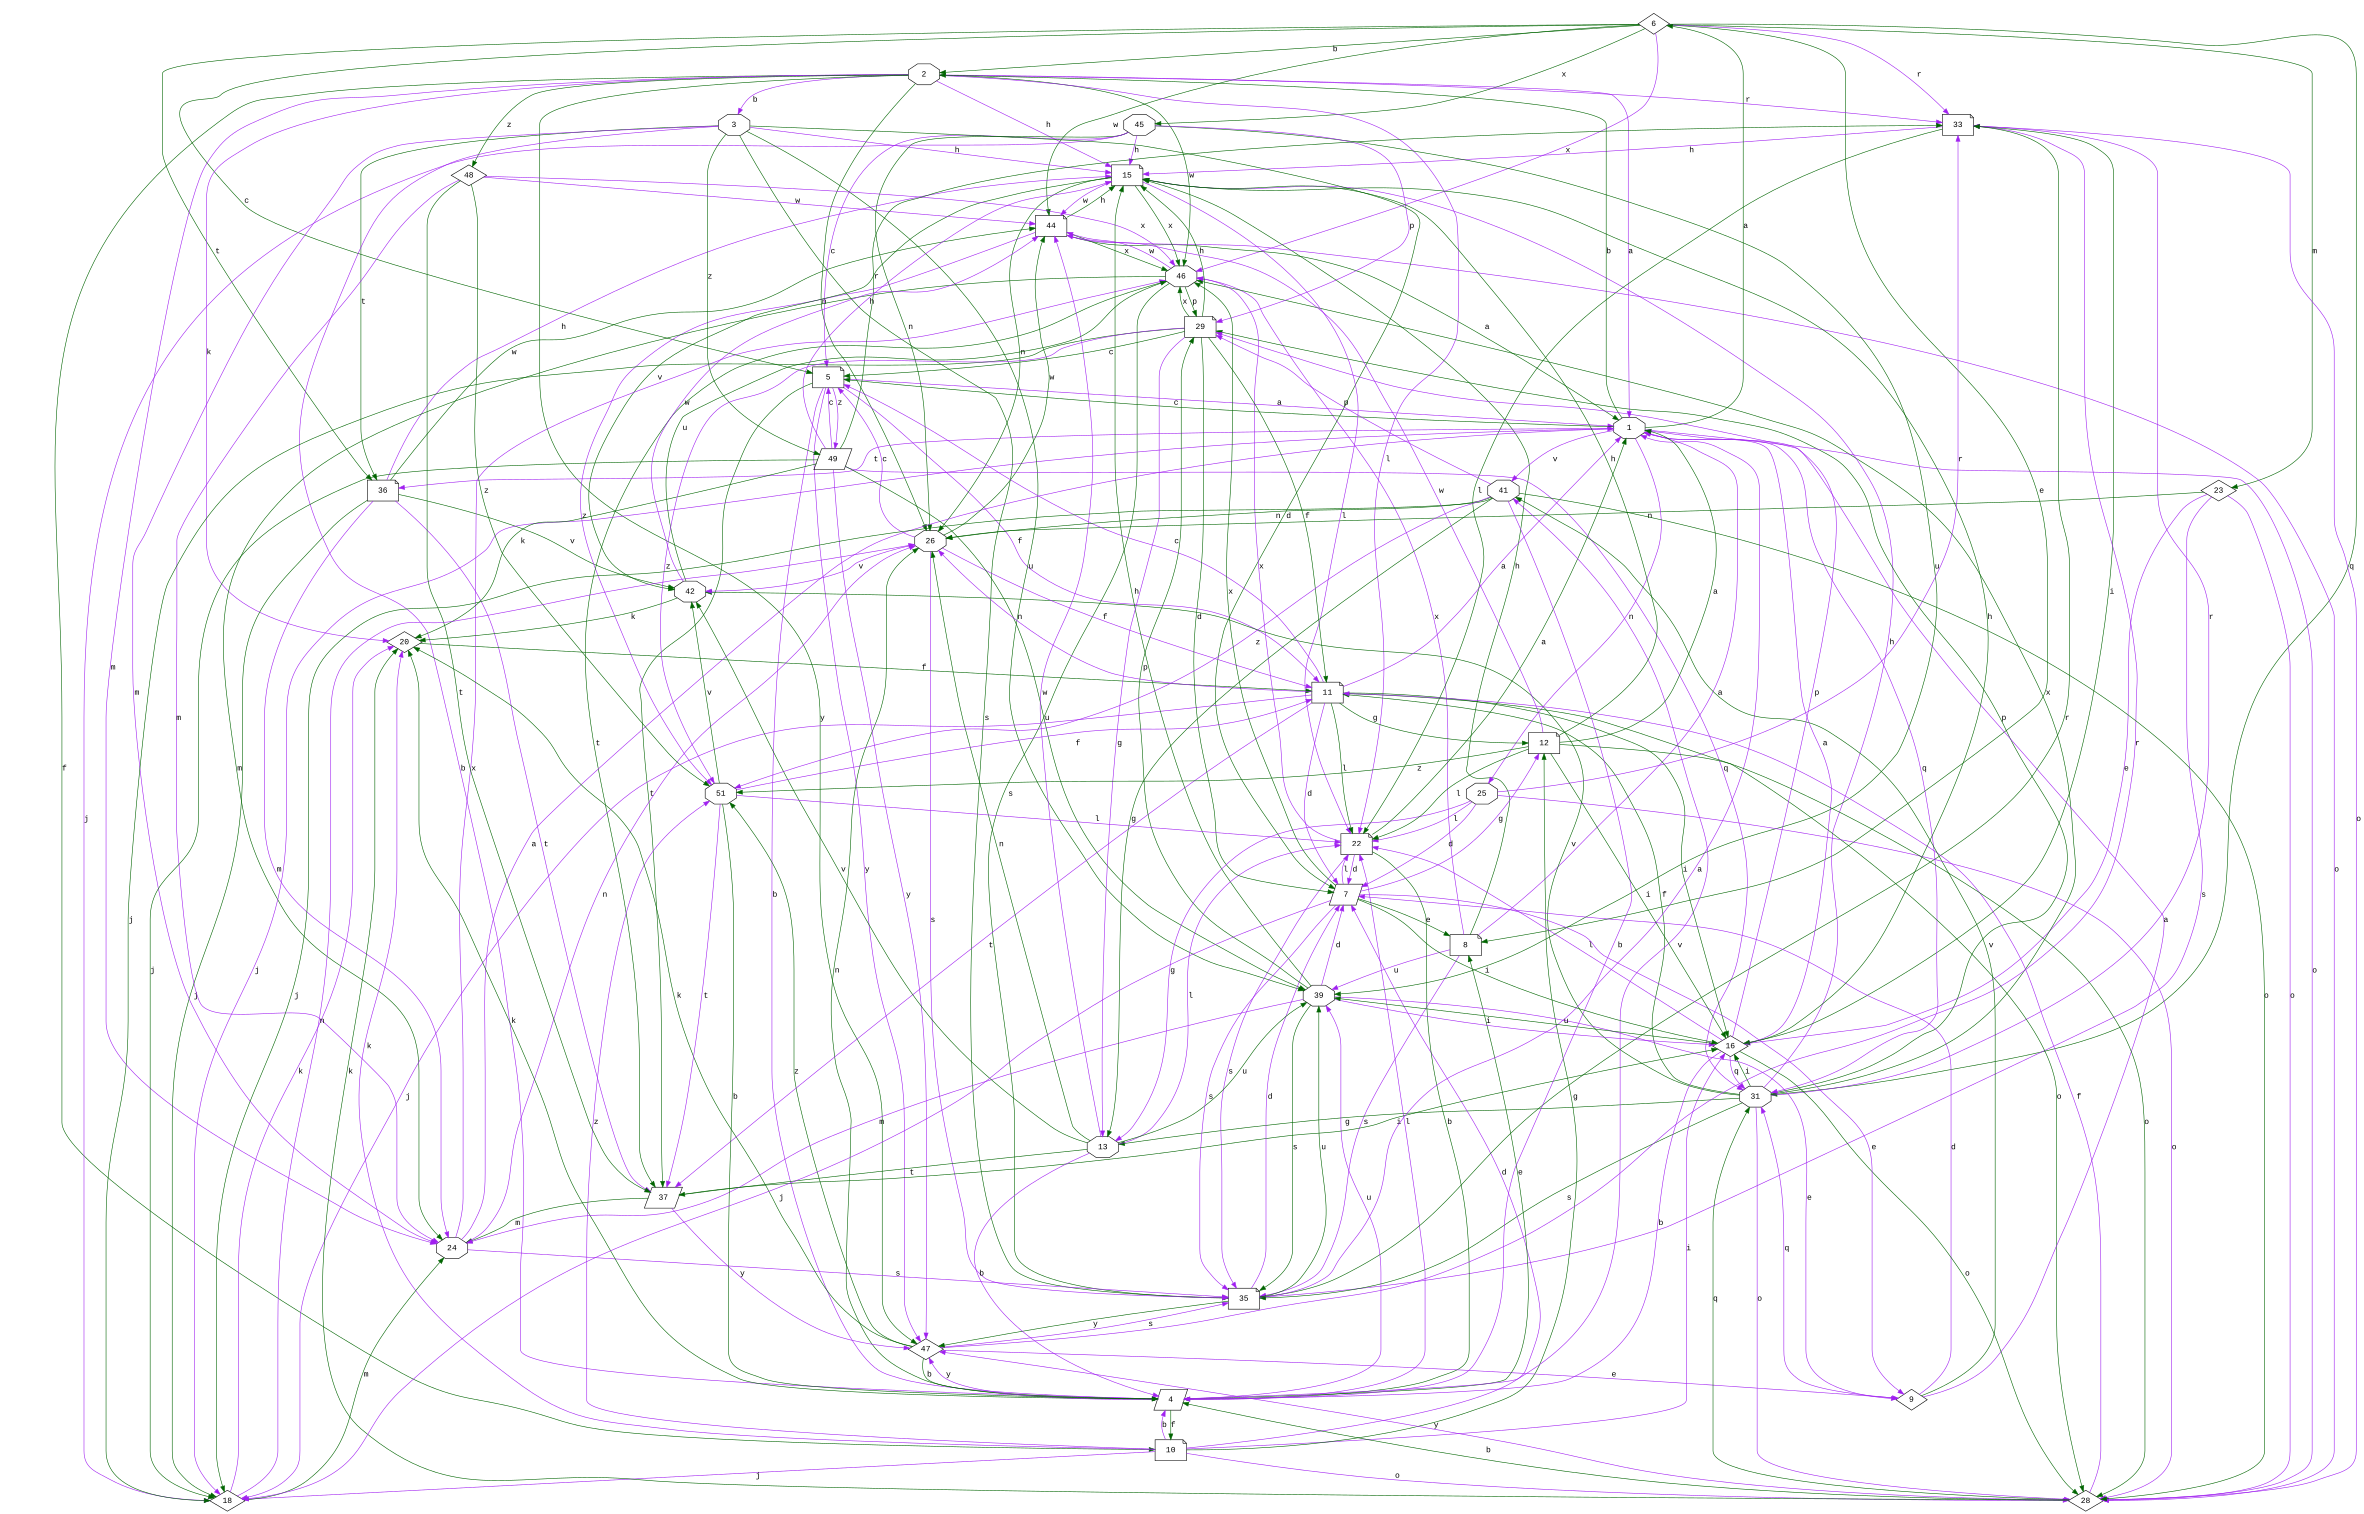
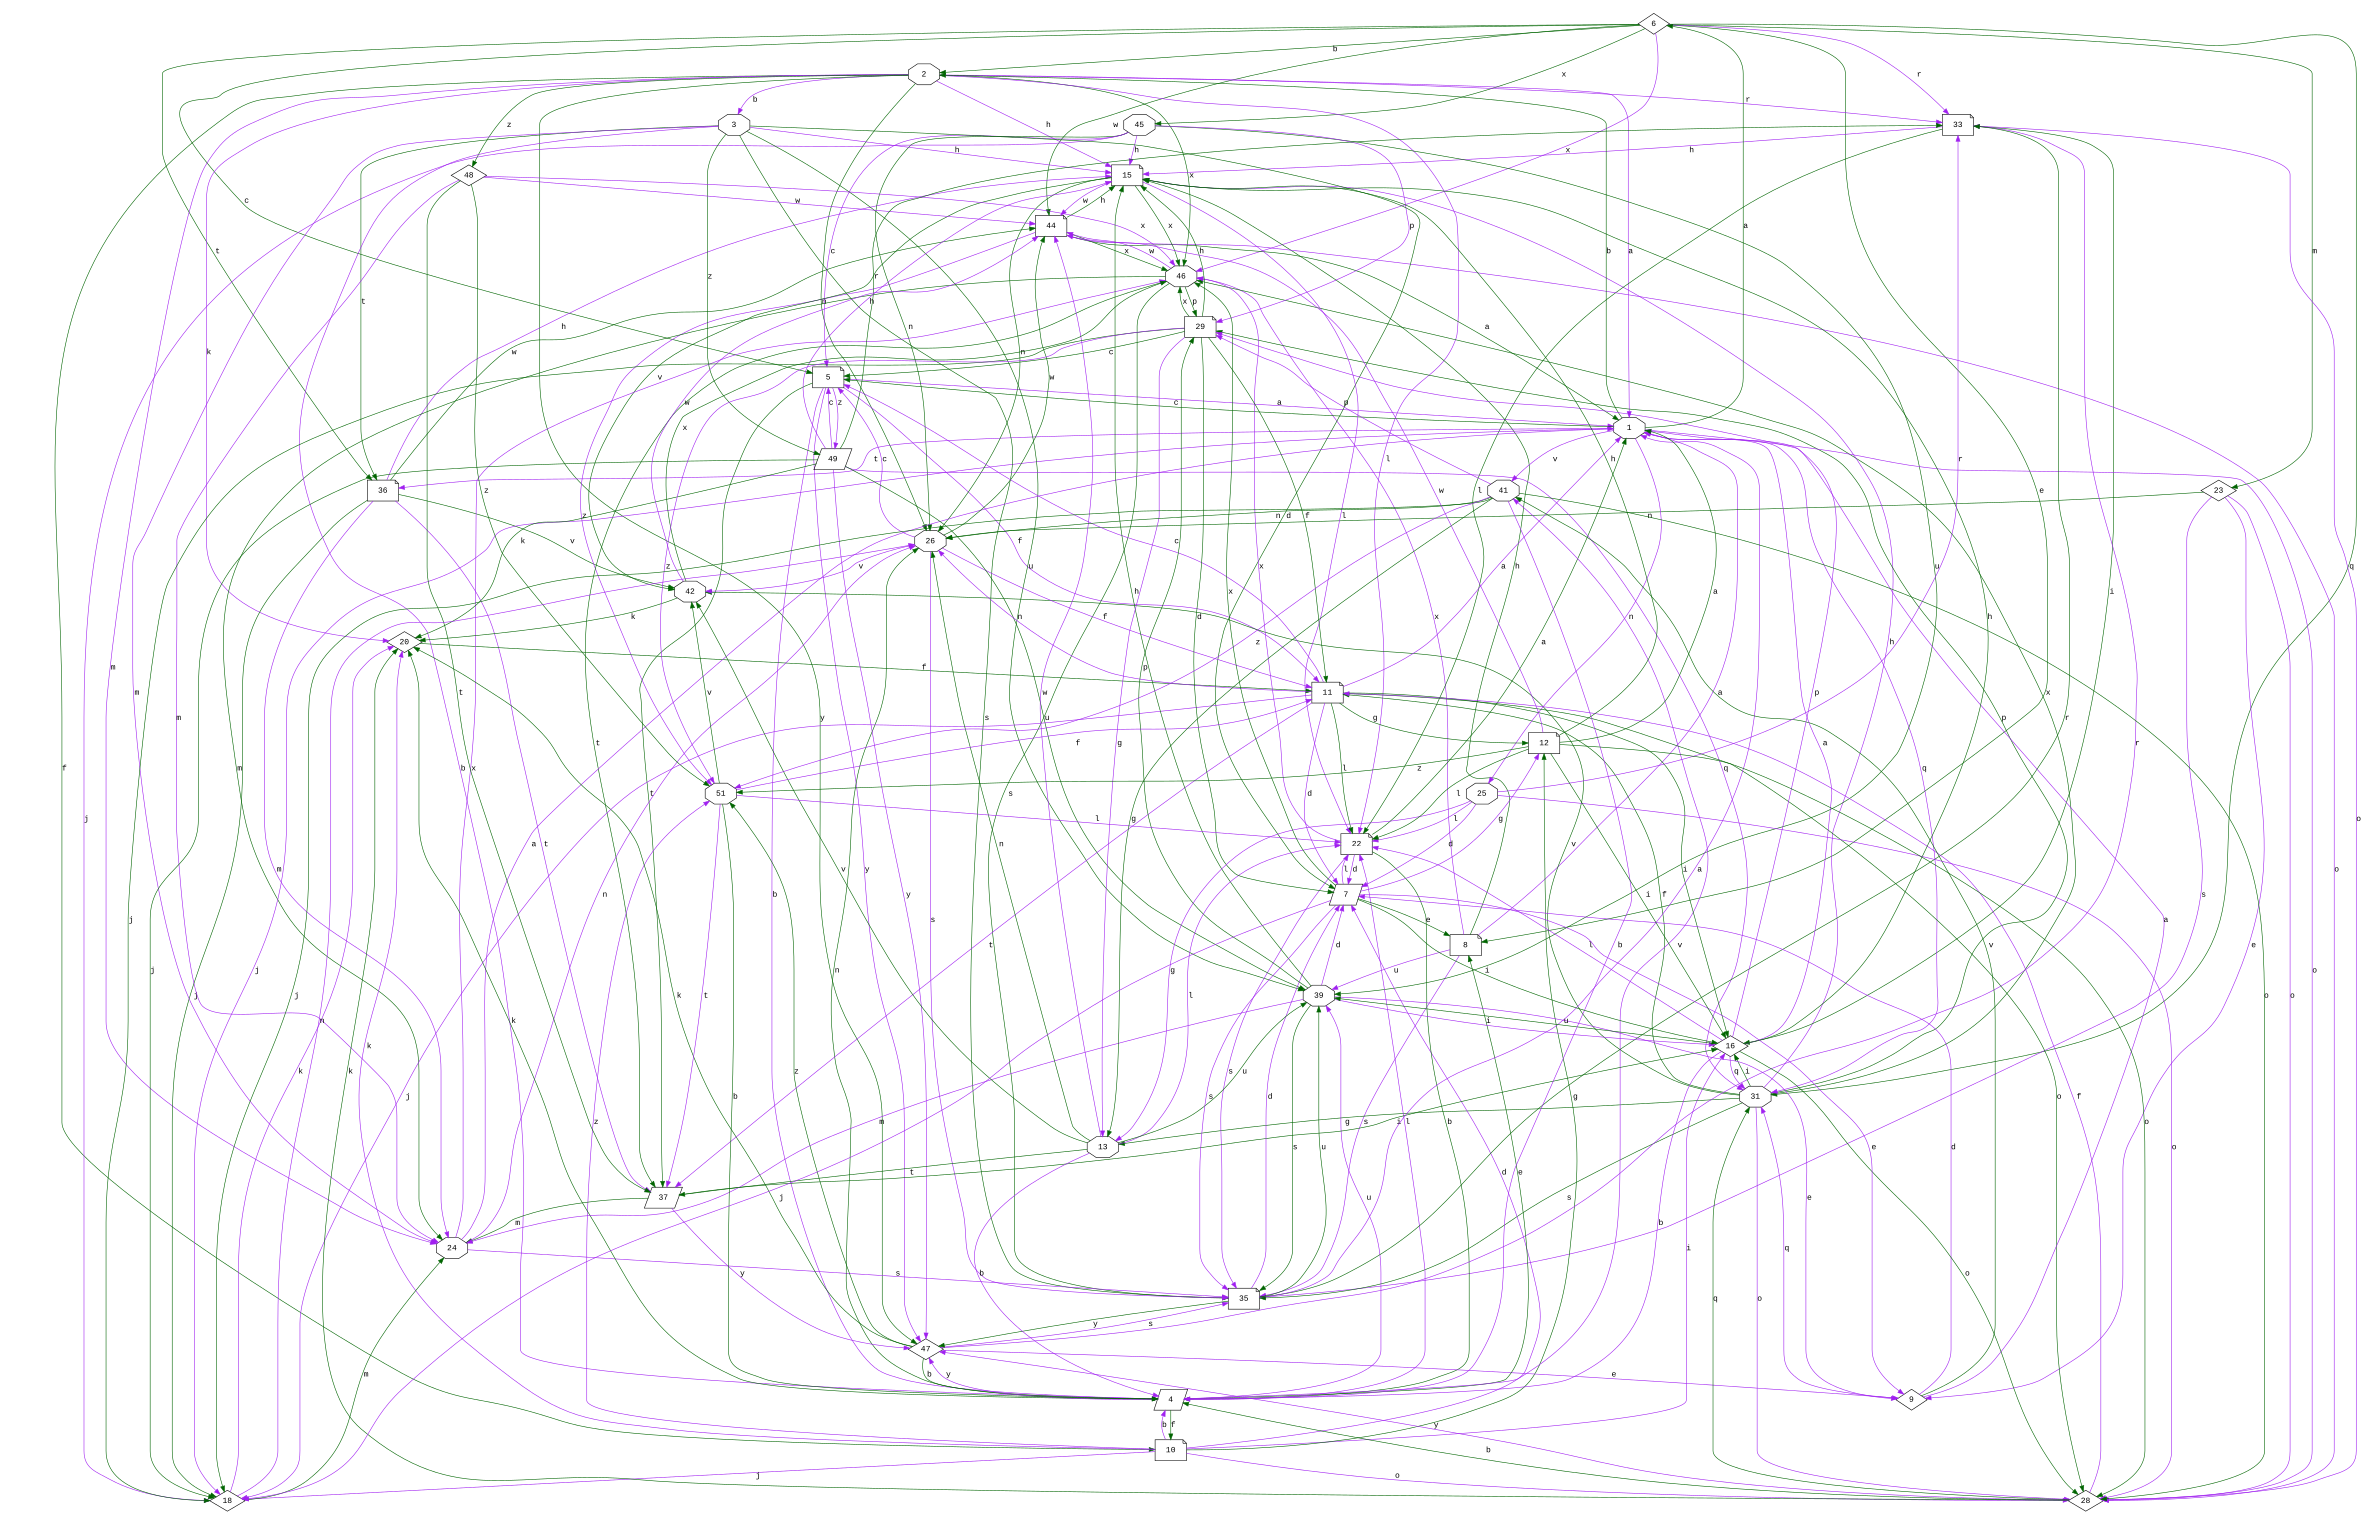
edge "2" -> "46": label "w" -> "x"
edge "42" -> "46": label "u" -> "x"
edge "31" -> "33": removed, label "r"
edge "23" -> "16": now "23" -> "9"
